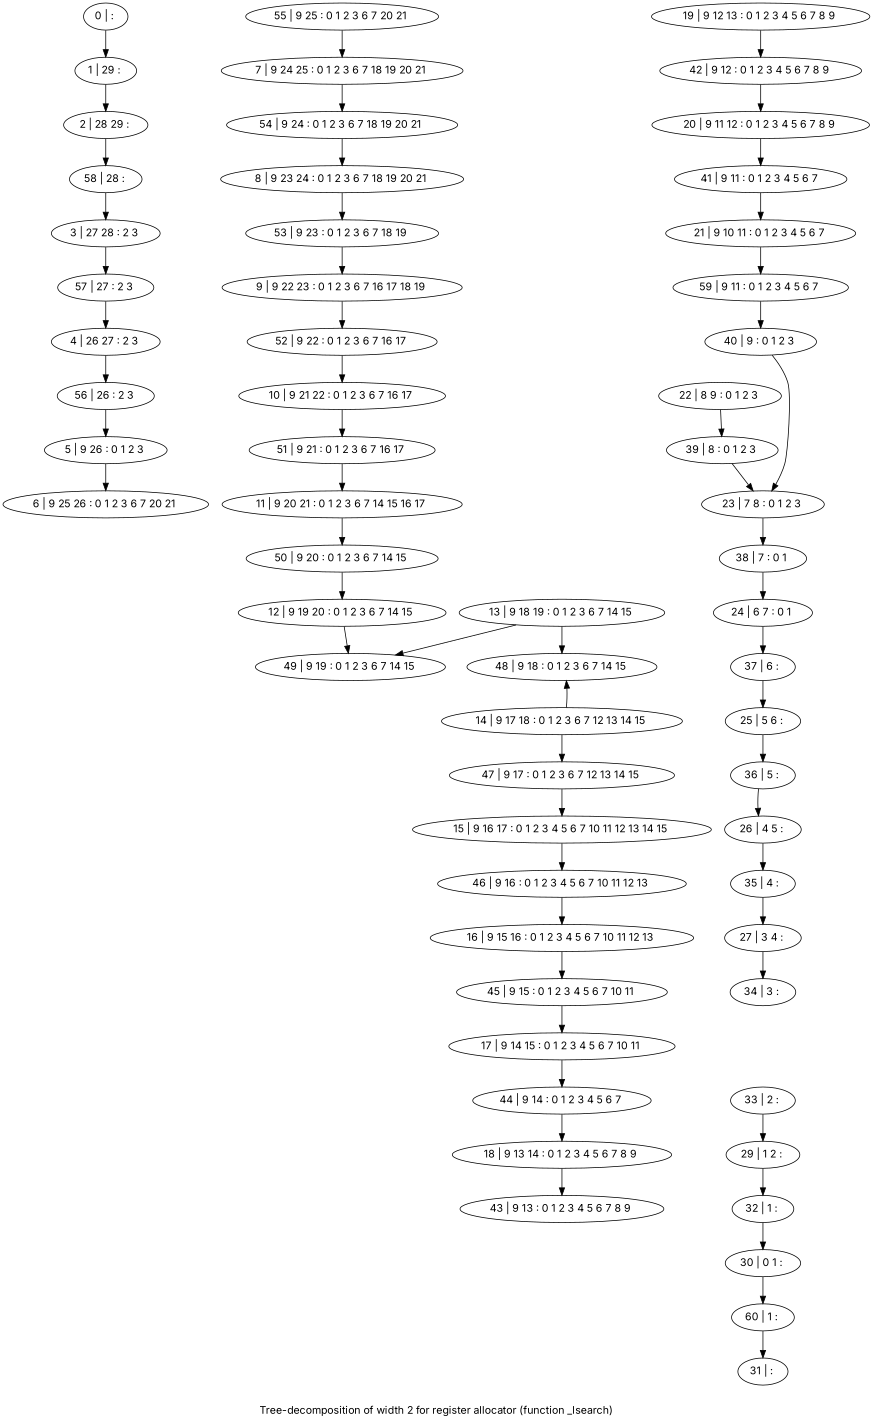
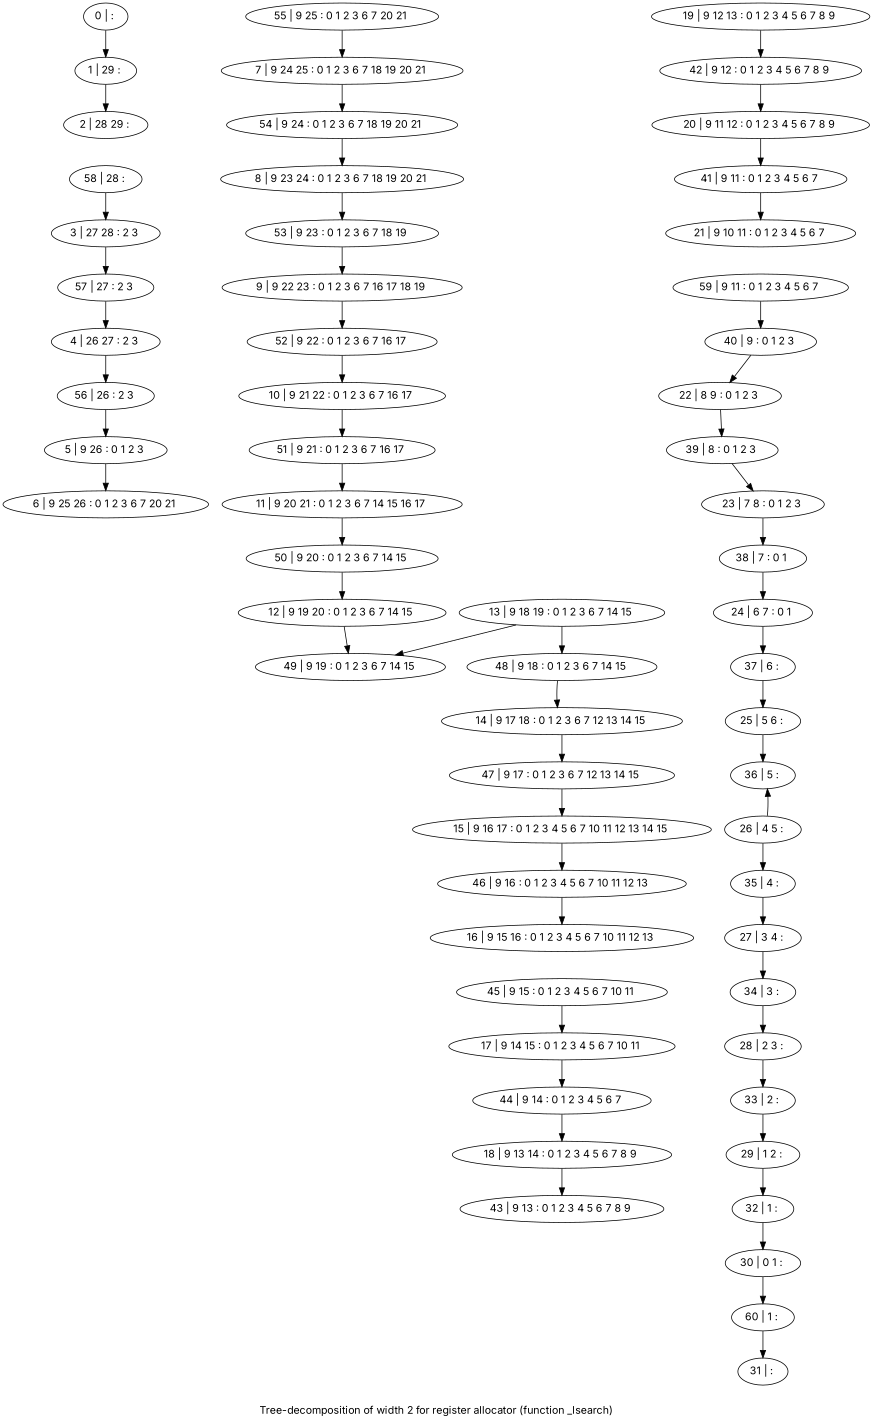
edge "2 | 28 29 :" -> "58 | 28 :": removed
edge "21 | 9 10 11 : 0 1 2 3 4 5 6 7" -> "59 | 9 11 : 0 1 2 3 4 5 6 7": removed
edge "40 | 9 : 0 1 2 3" -> "23 | 7 8 : 0 1 2 3": now "40 | 9 : 0 1 2 3" -> "22 | 8 9 : 0 1 2 3"
edge "14 | 9 17 18 : 0 1 2 3 6 7 12 13 14 15" -> "48 | 9 18 : 0 1 2 3 6 7 14 15": reversed
edge "36 | 5 :" -> "26 | 4 5 :": reversed
edge "16 | 9 15 16 : 0 1 2 3 4 5 6 7 10 11 12 13" -> "45 | 9 15 : 0 1 2 3 4 5 6 7 10 11": removed
node "28 | 2 3 :": added
